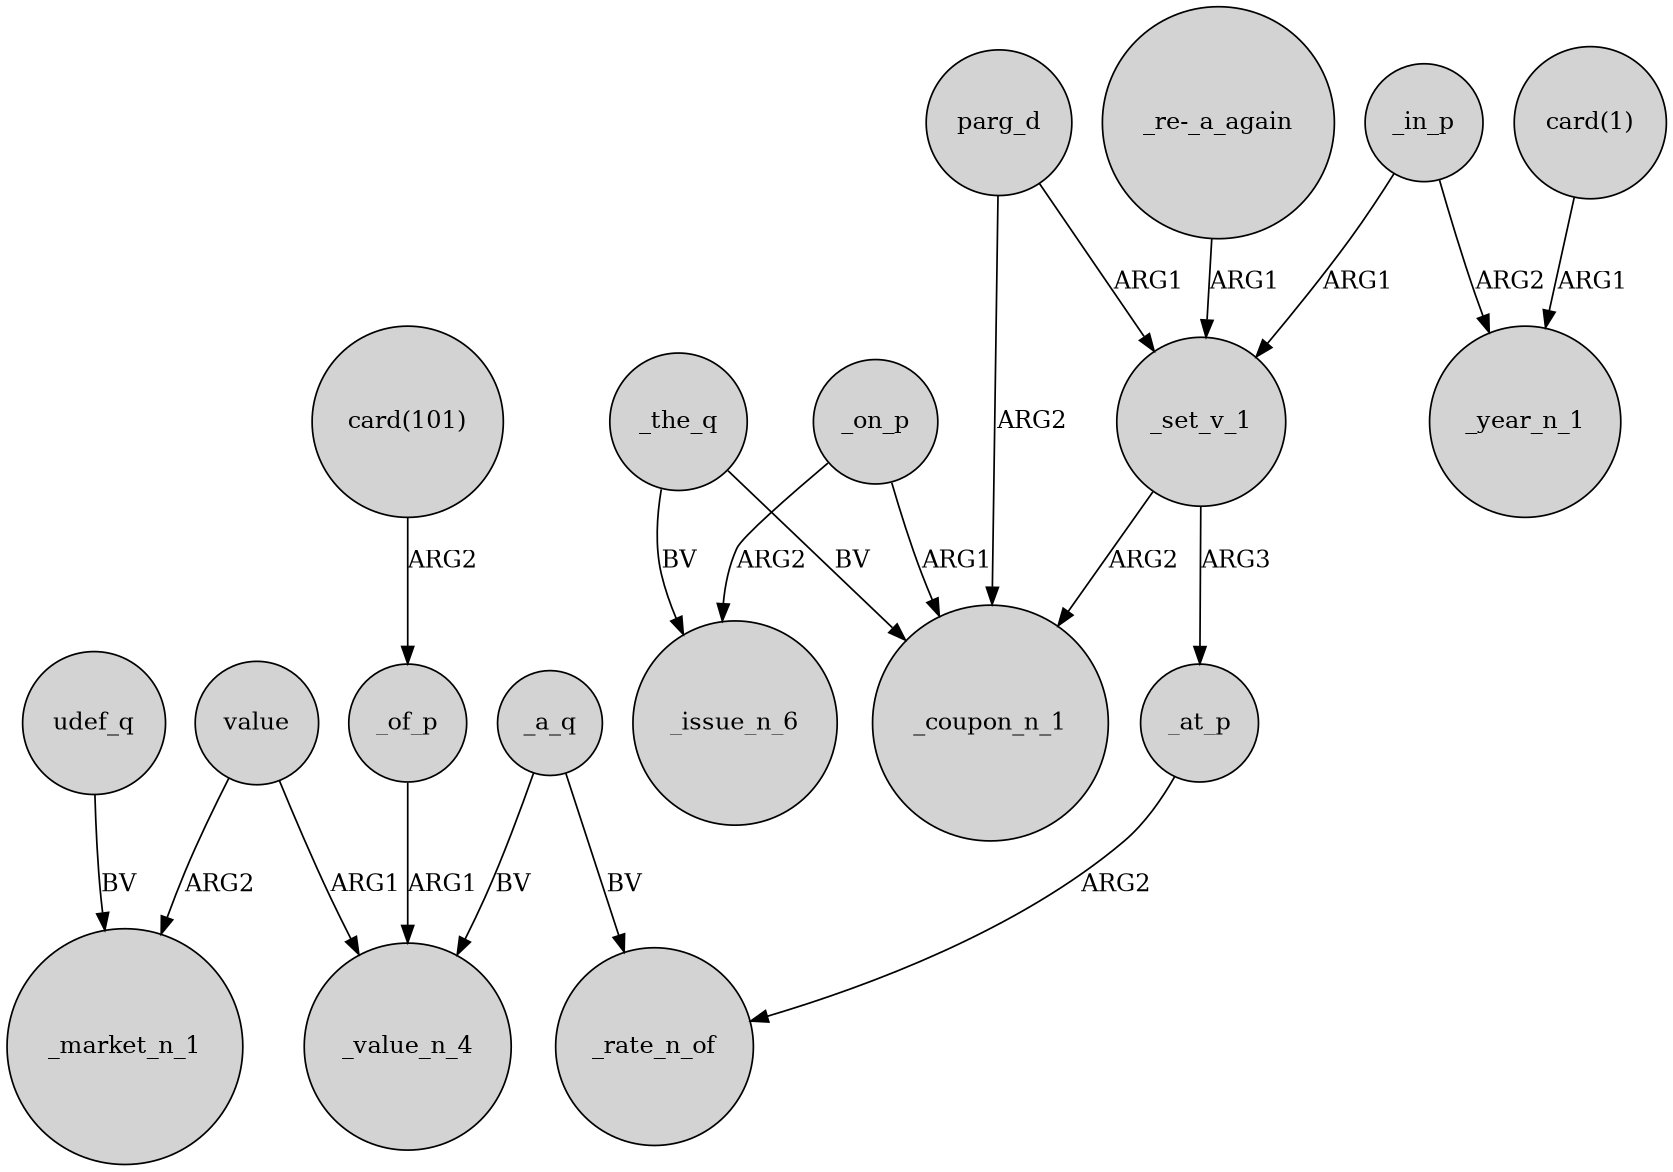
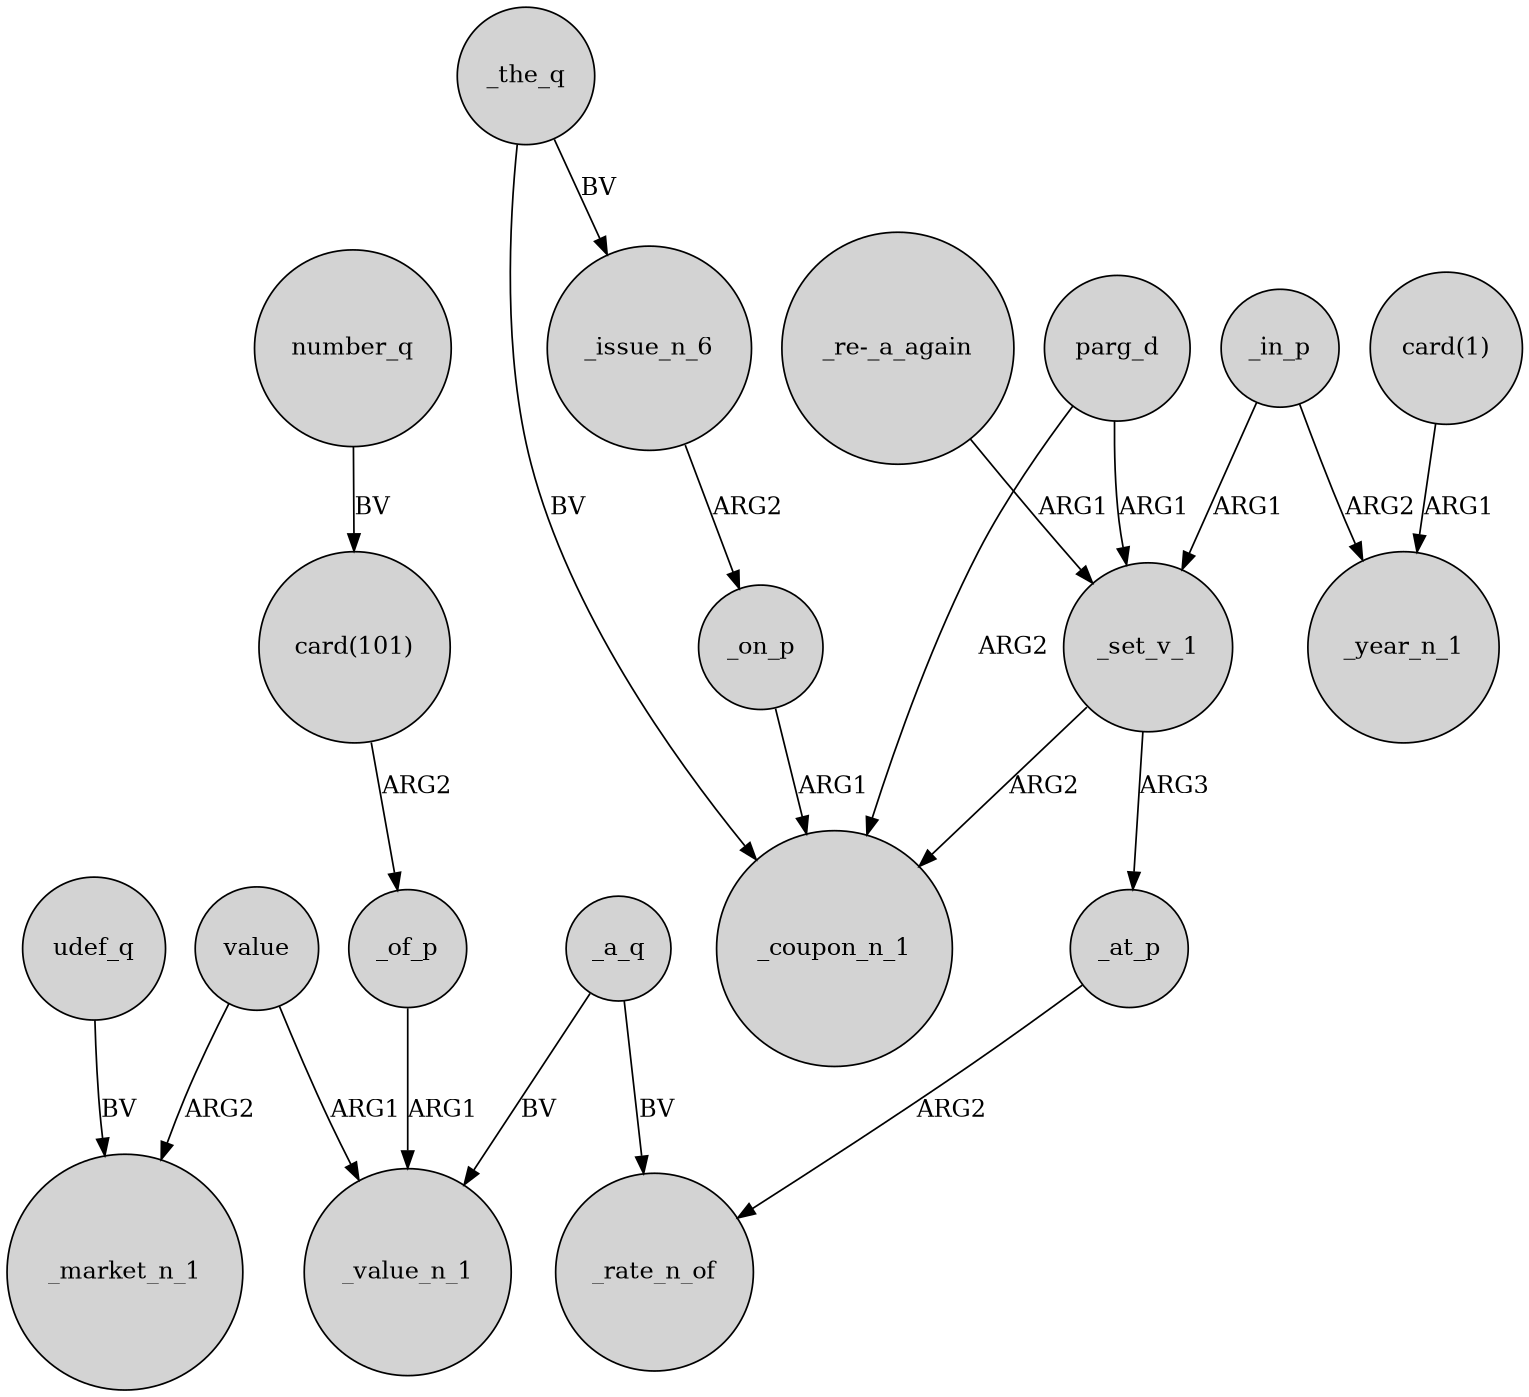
node "number_q": added
edge "_on_p" -> "_issue_n_6": reversed
node "_value_n_4": label "_value_n_4" -> "_value_n_1"
